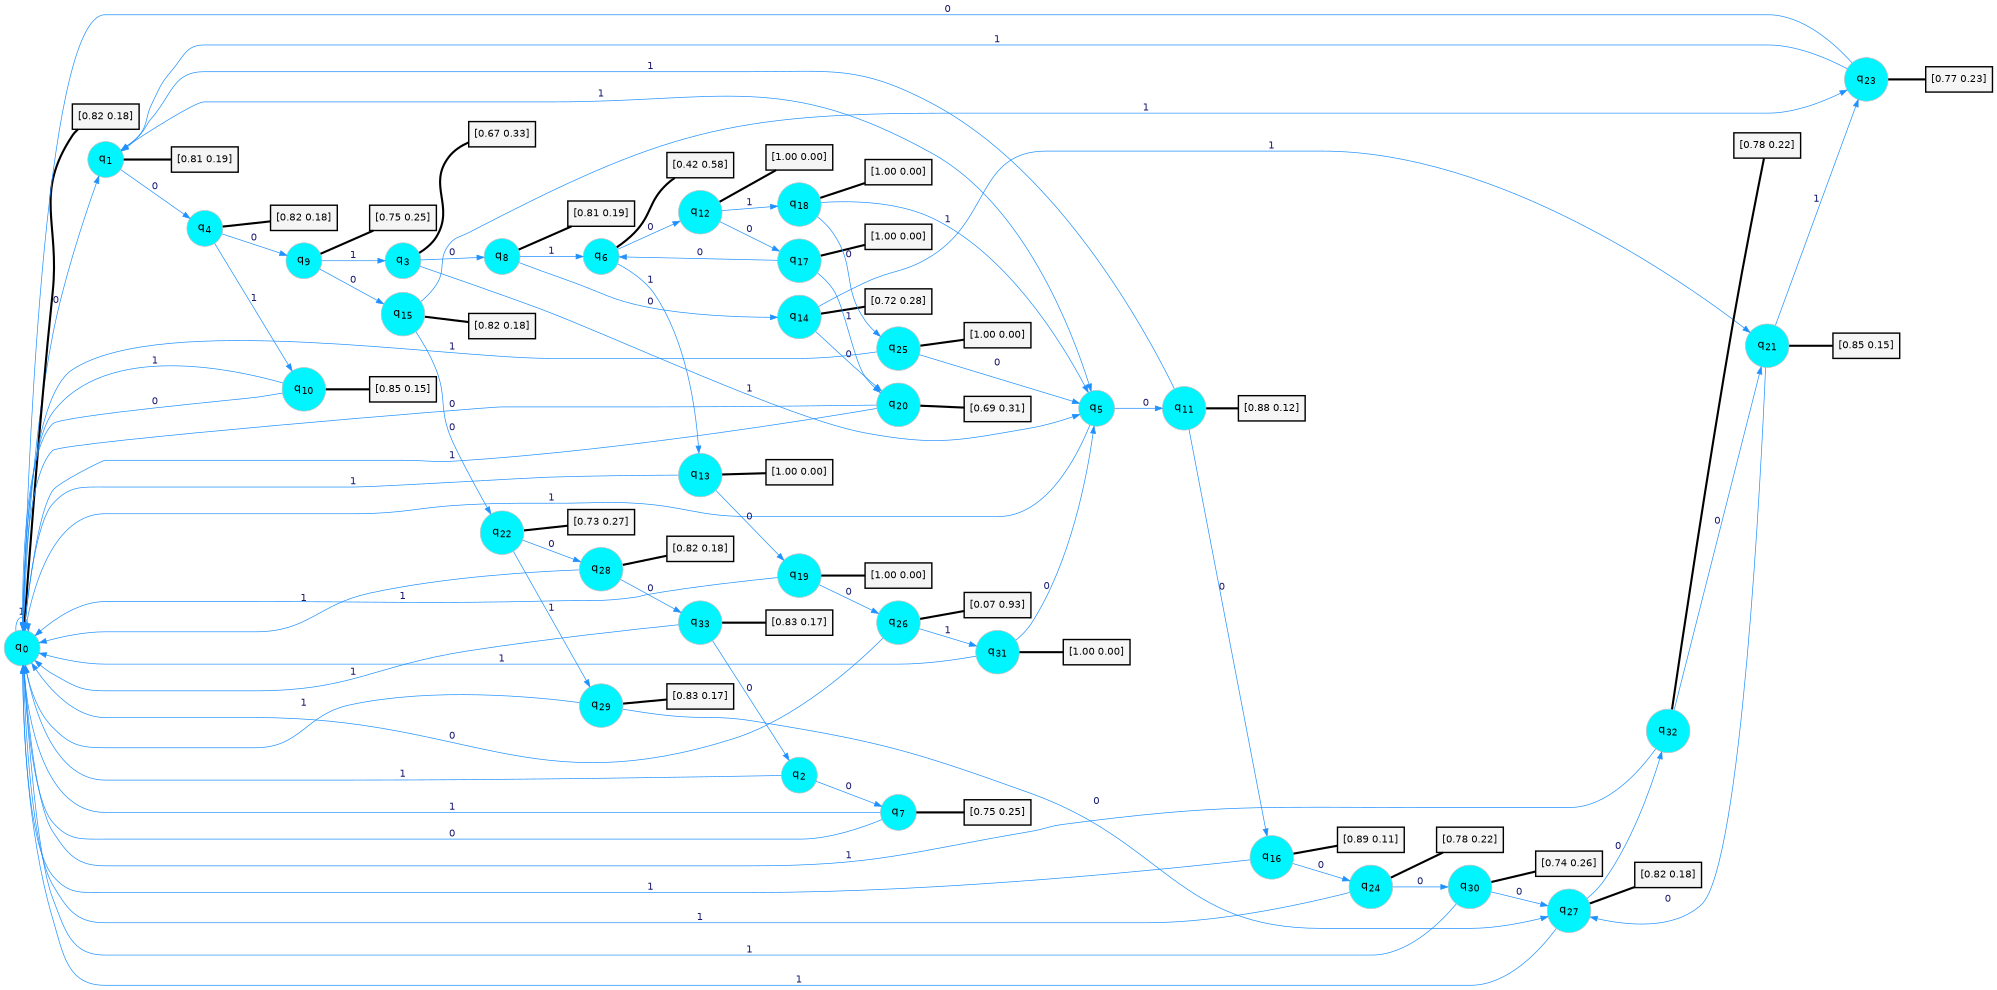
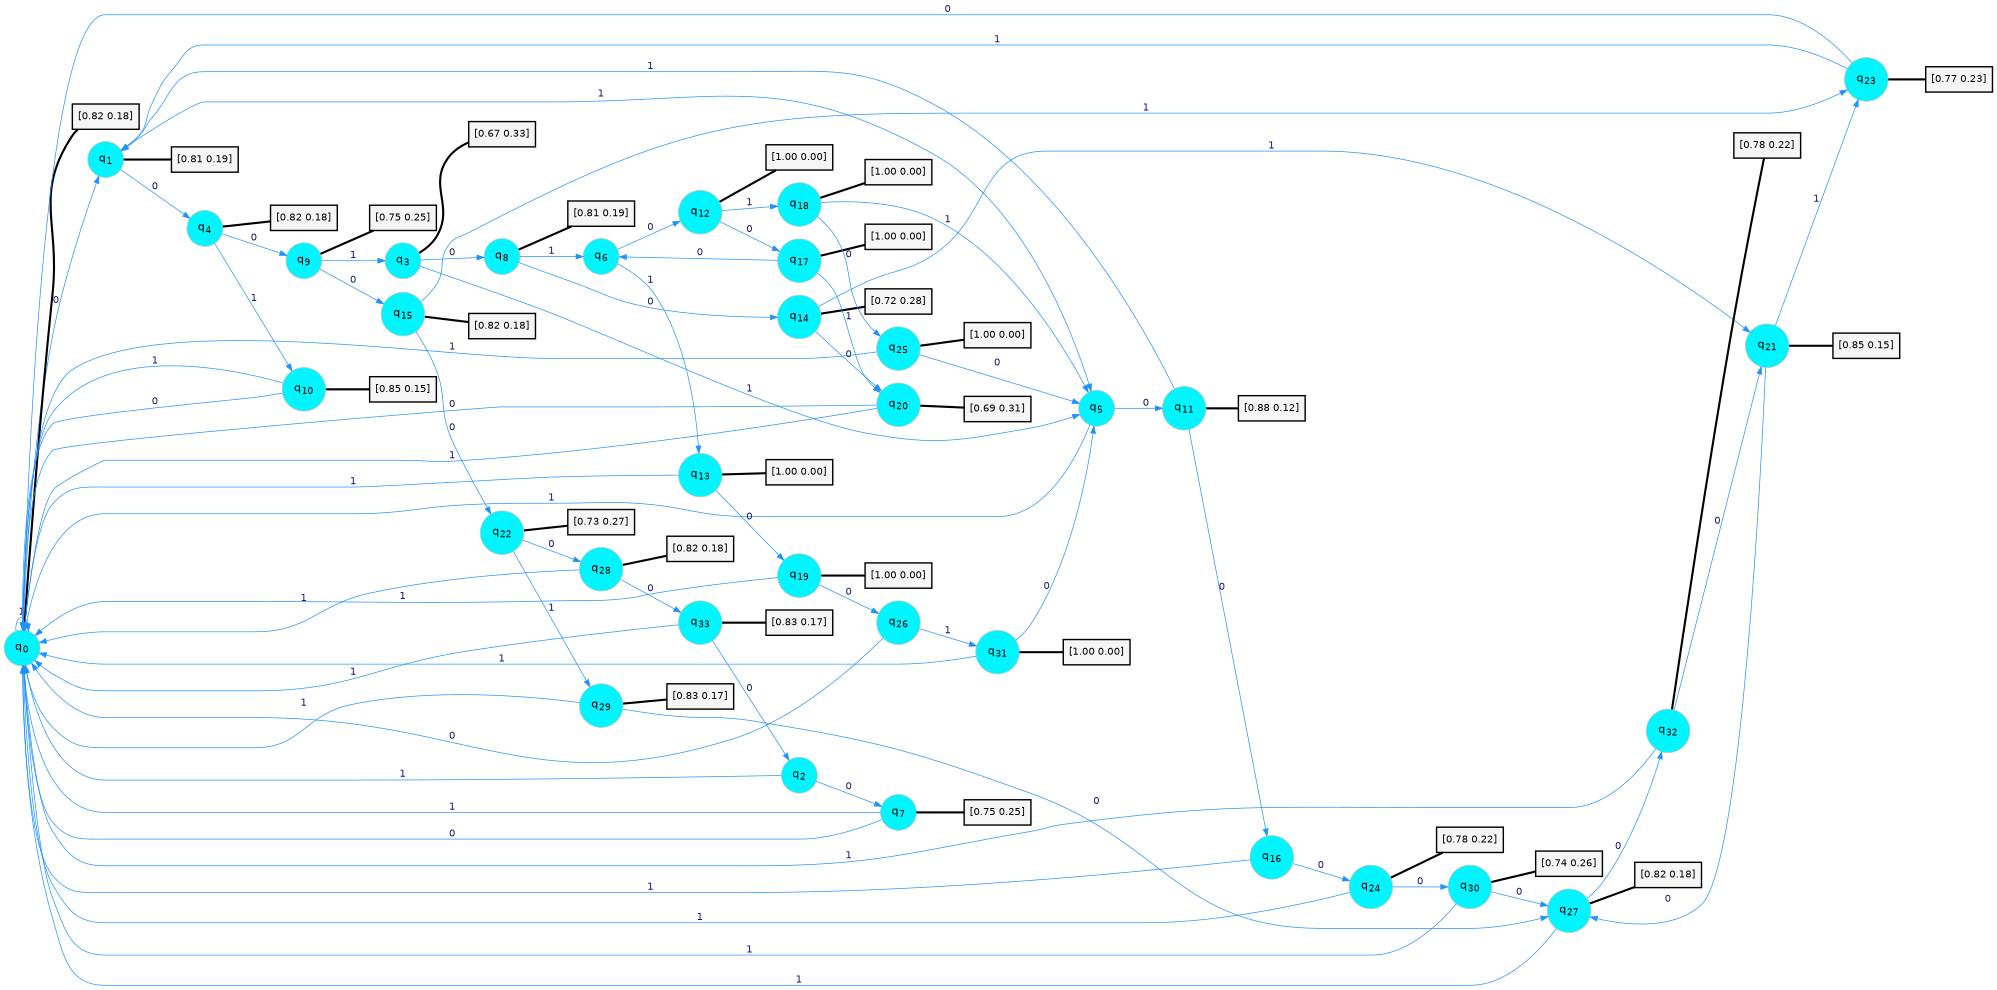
node "[0.42 0.58]": removed
node "[0.07 0.93]": removed
node "[0.89 0.11]": removed
